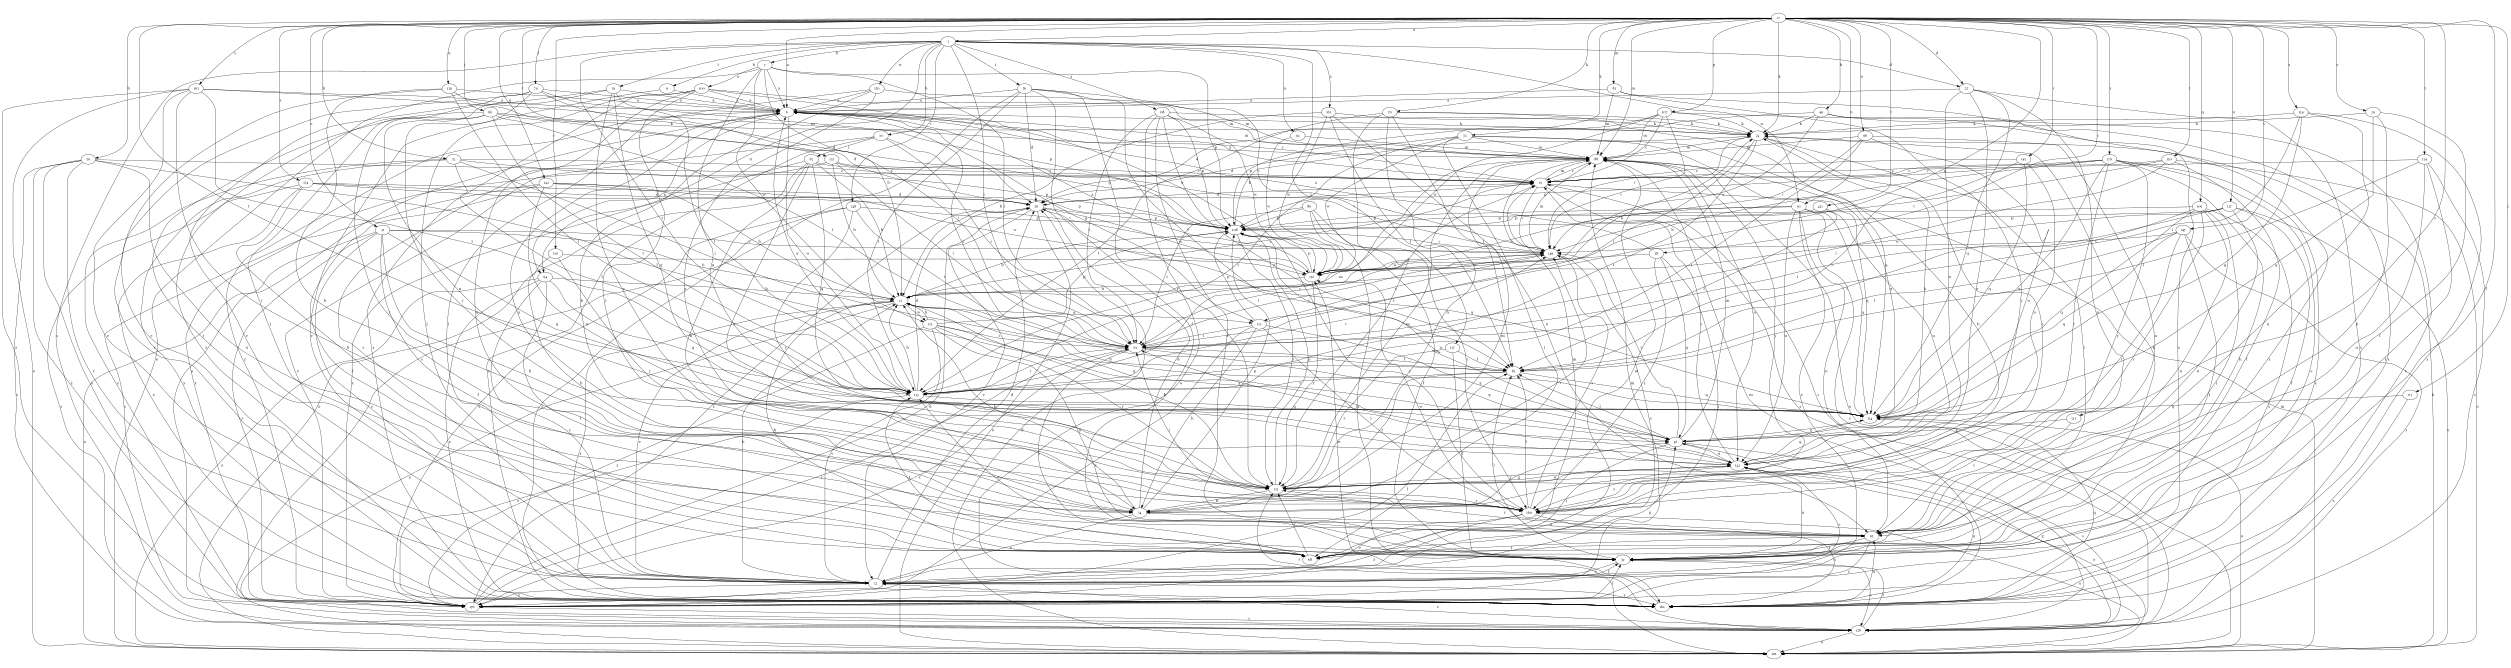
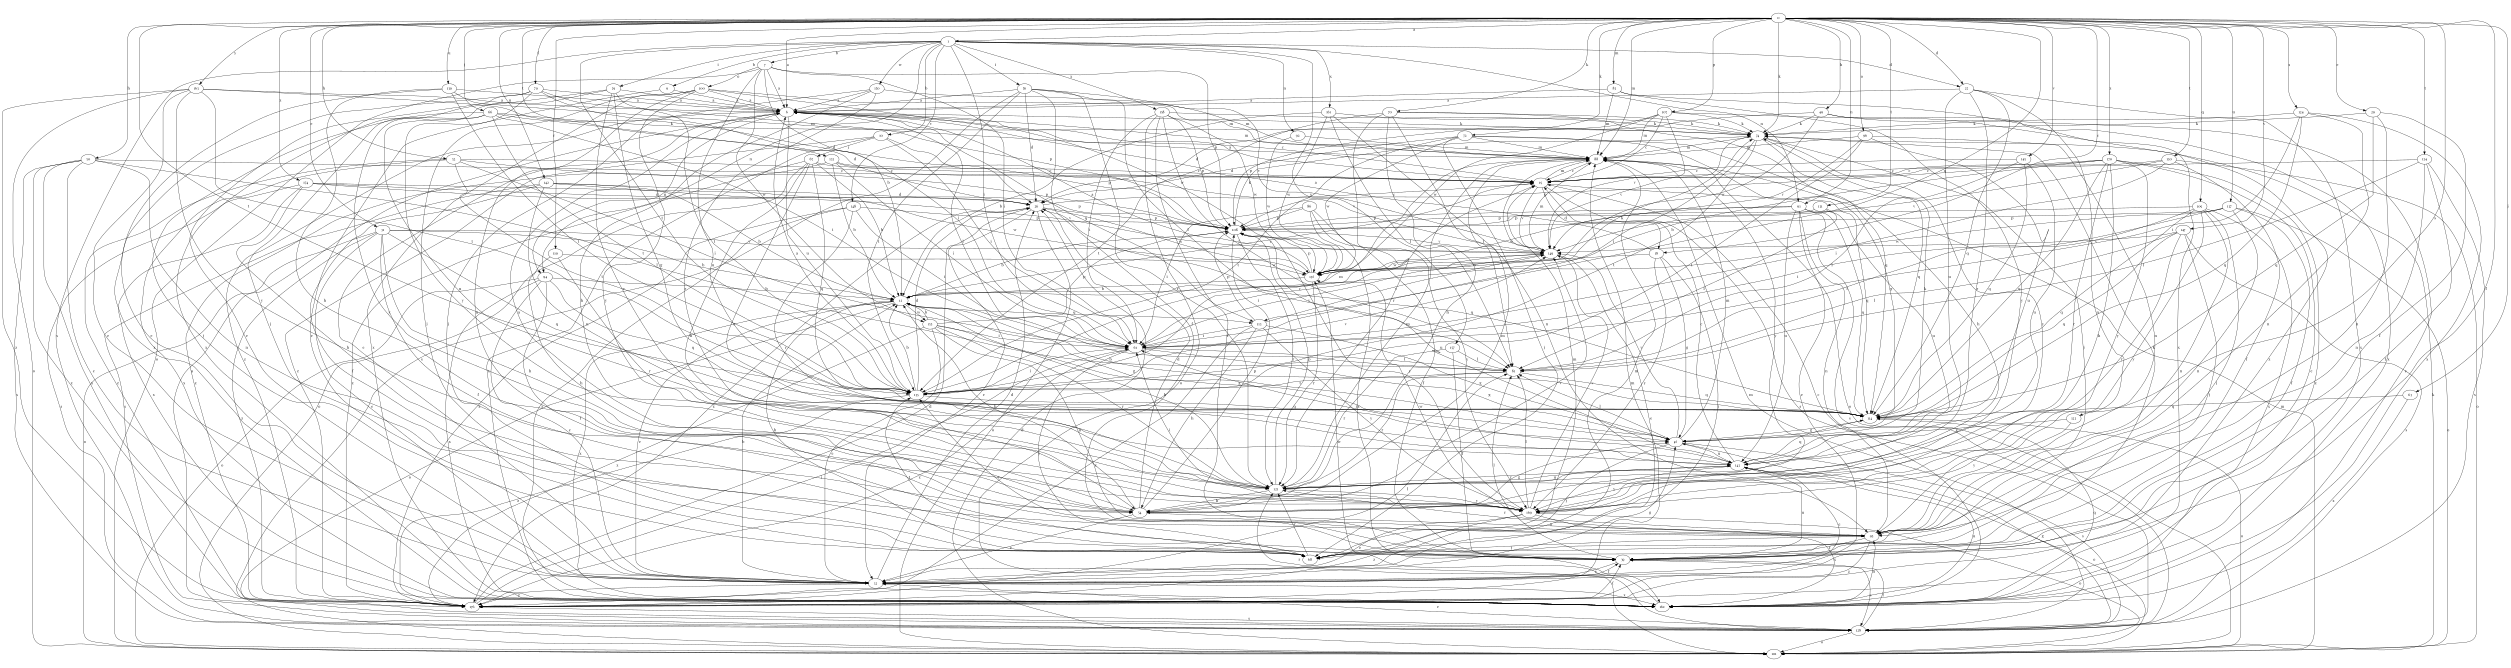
edge "19" -> "26": now "19" -> "18"
node "431": label "431" -> "131"
edge "74" -> "114": added, label "q"
edge "88" -> "143": removed, label "u"
edge "170" -> "39": now "170" -> "54"
